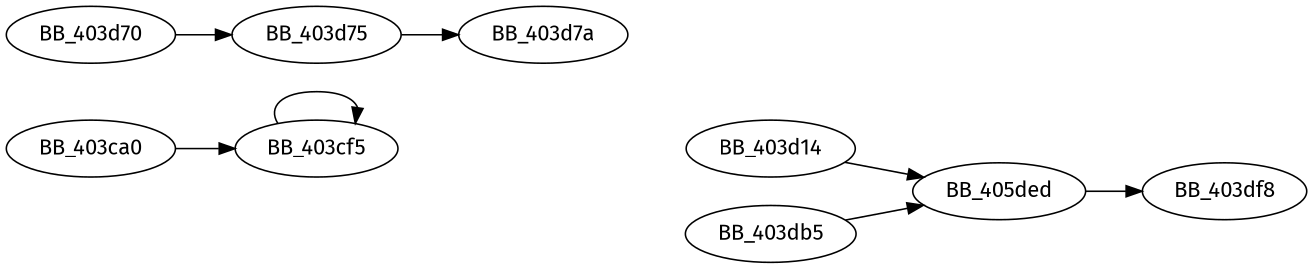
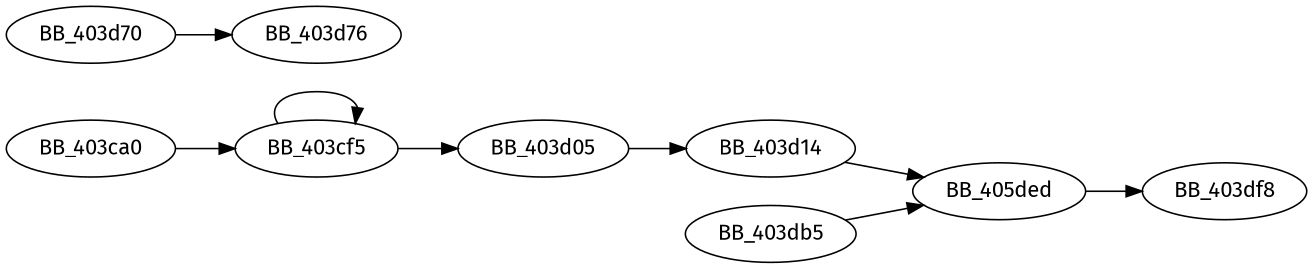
node "BB_403d75": label "BB_403d75" -> "BB_403d76"
node "BB_403d7a": removed
node "BB_403d05": added
